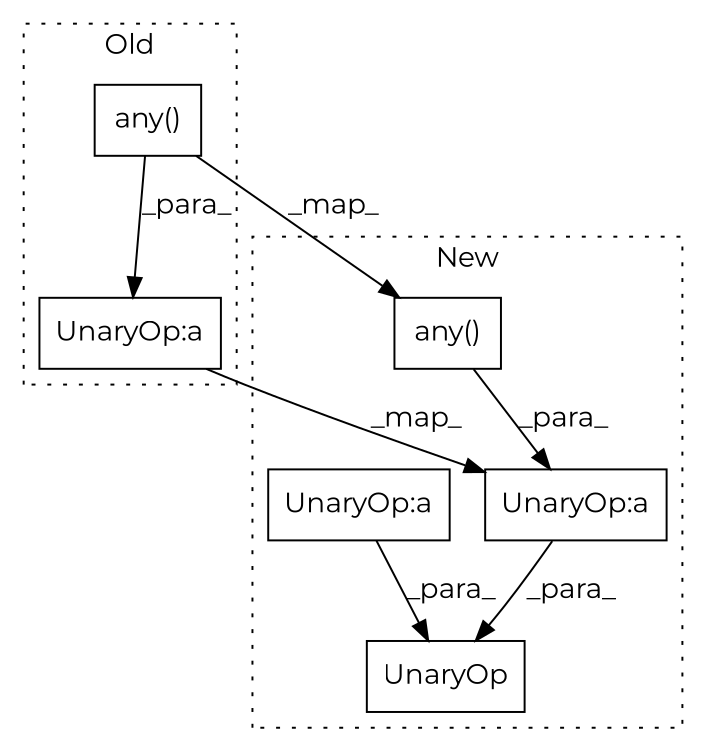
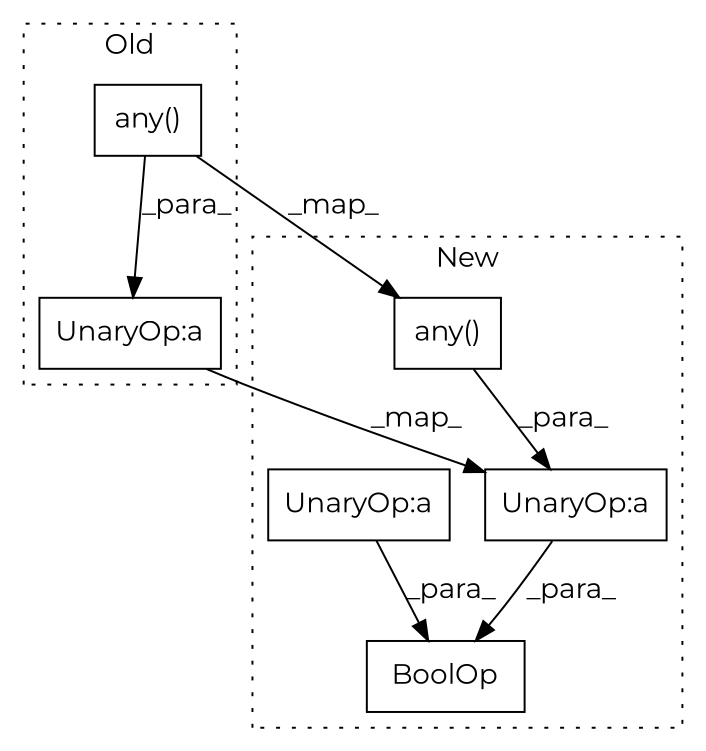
node "UnaryOp": label "UnaryOp" -> "BoolOp"
